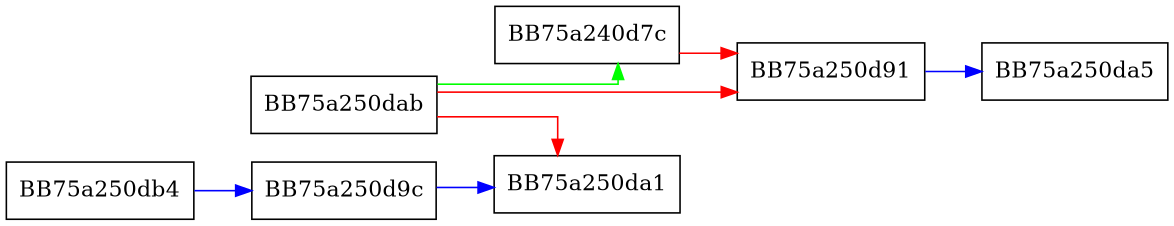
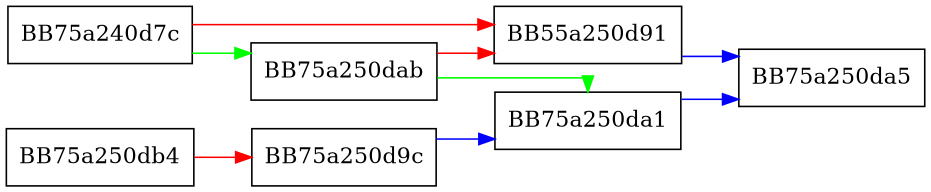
node "BB75a250d91": label "BB75a250d91" -> "BB55a250d91"
edge "BB75a250dab" -> "BB75a240d7c": reversed
edge "BB75a250da1" -> "BB75a250da5": added
edge "BB75a250dab" -> "BB75a250da1": color red -> green
edge "BB75a250db4" -> "BB75a250d9c": color blue -> red
